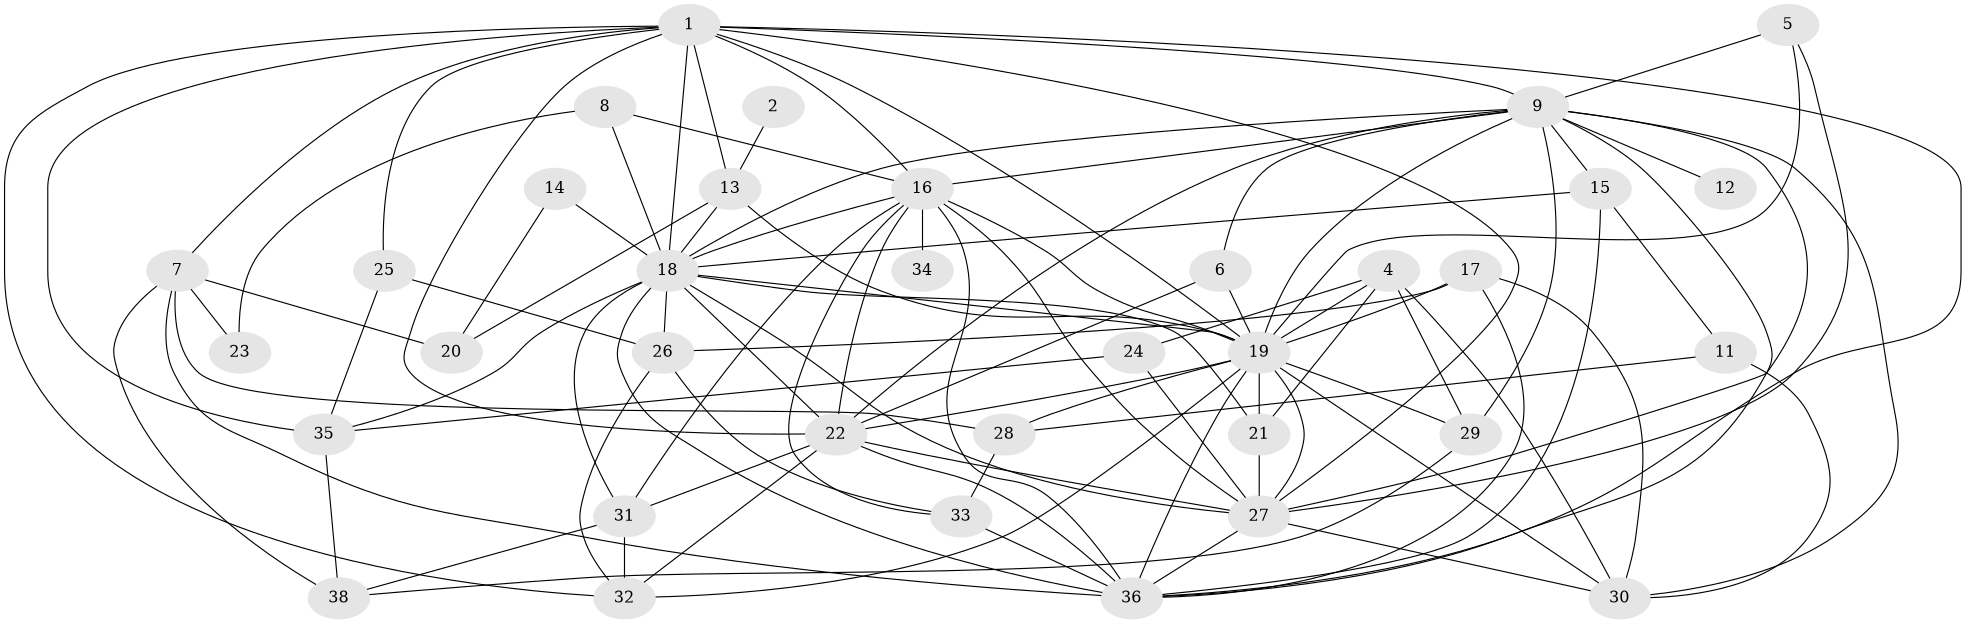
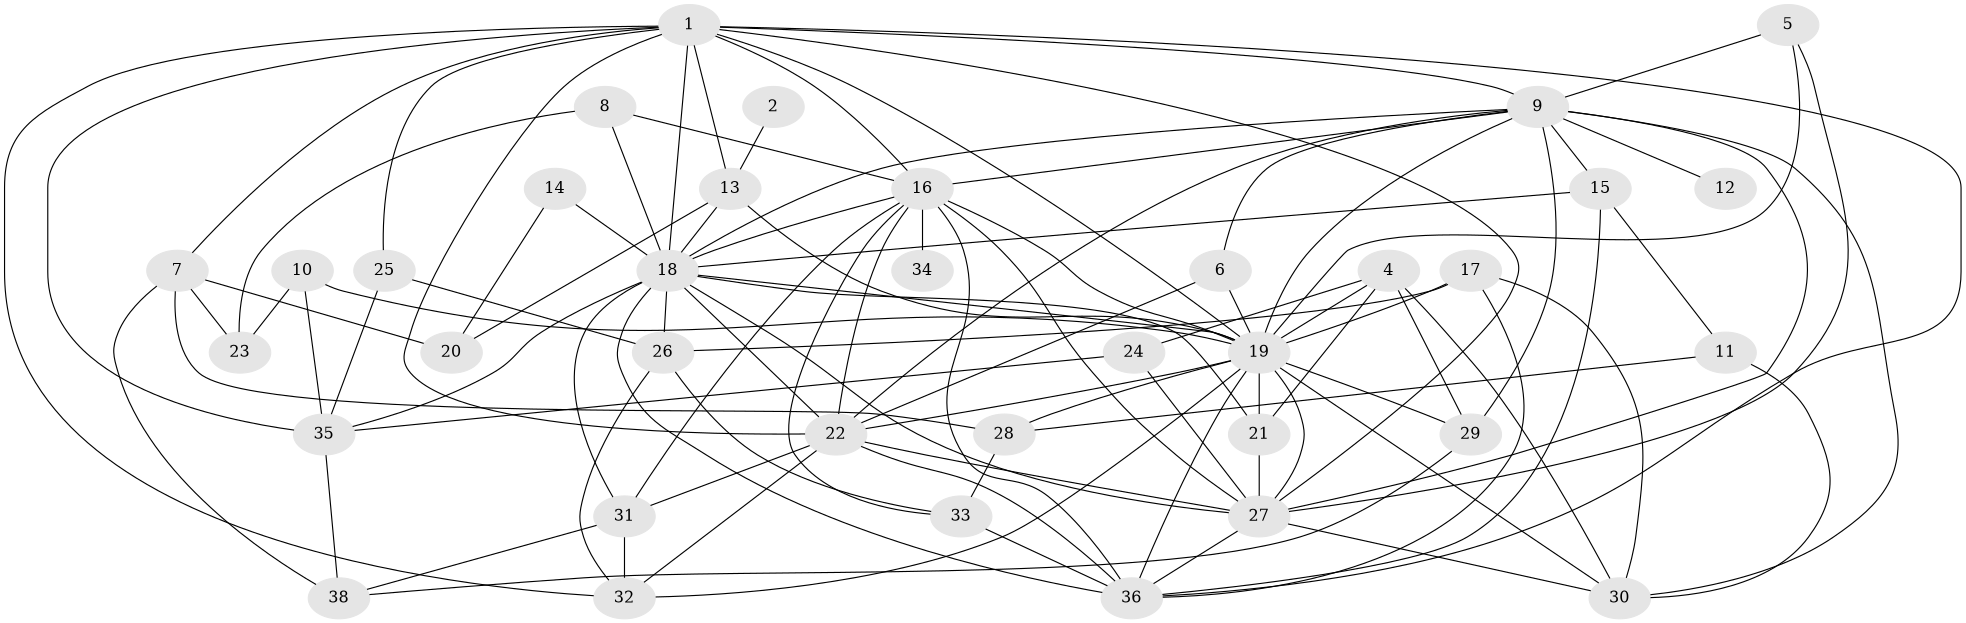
node "10": added
edge "9" -- "36": removed
edge "7" -- "36": removed
